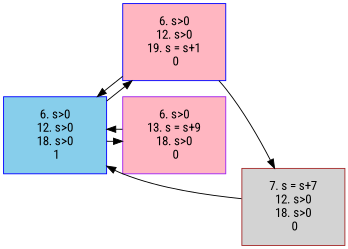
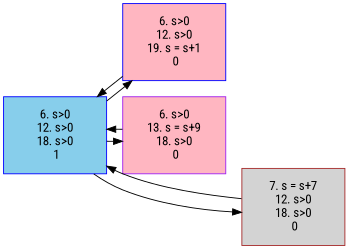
edge "6. s>0 12. s>0 19. s = s+1 0" -> "7. s = s+7 12. s>0 18. s>0 0": now "6. s>0 12. s>0 18. s>0 1" -> "7. s = s+7 12. s>0 18. s>0 0"
